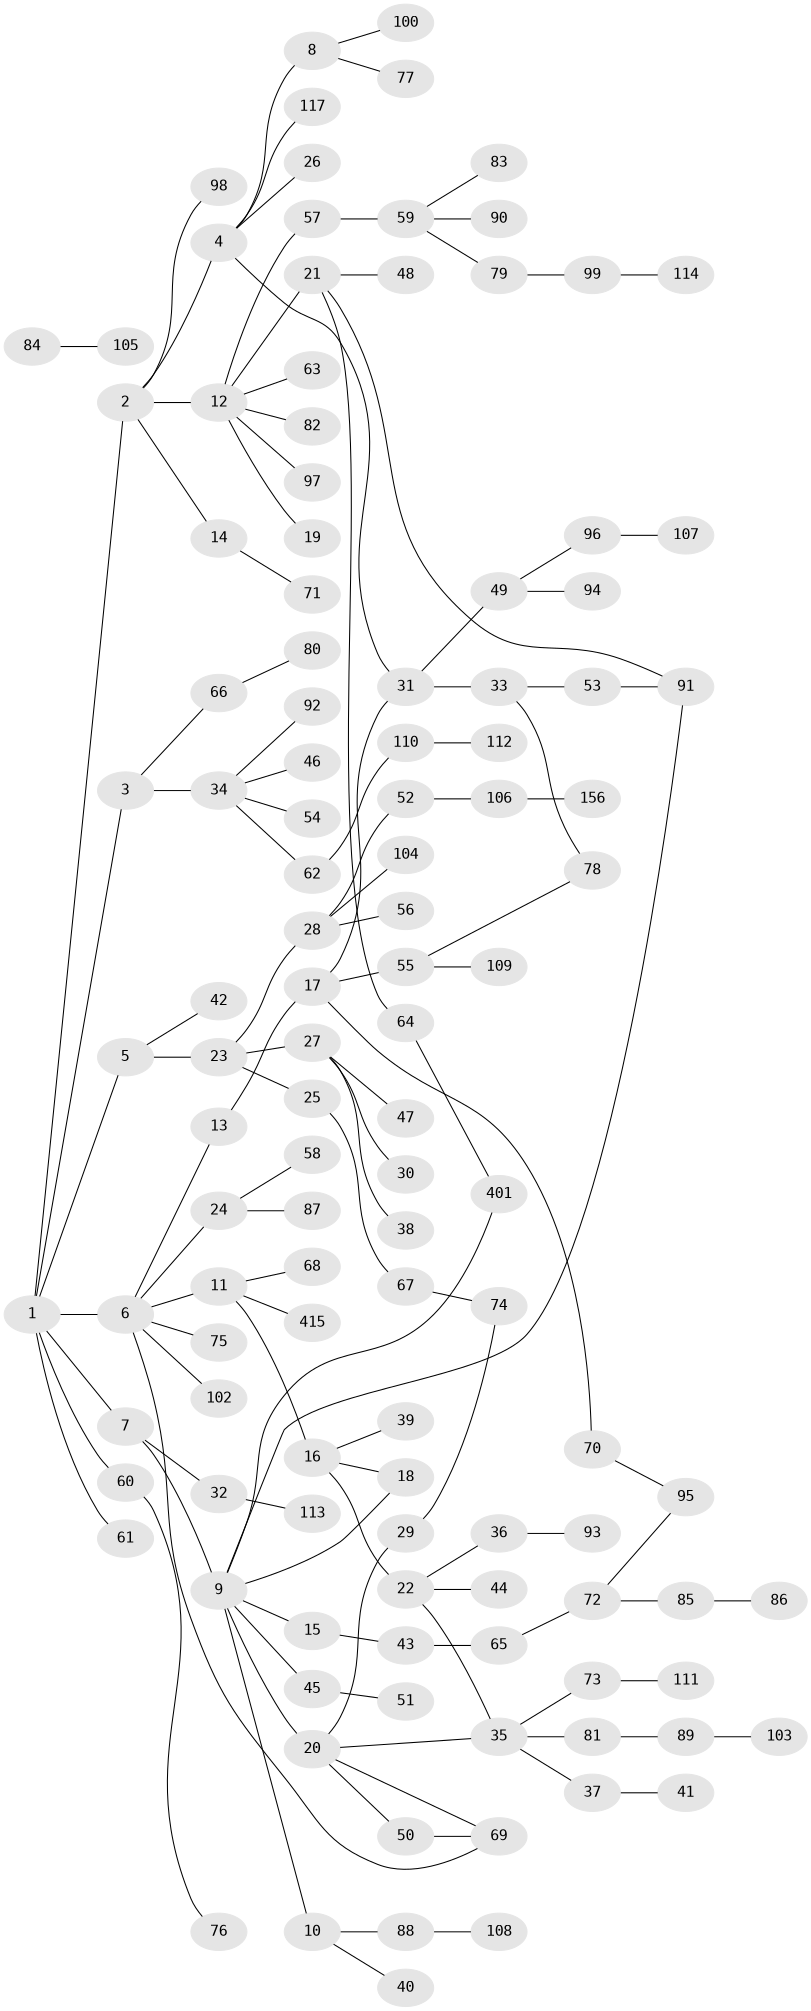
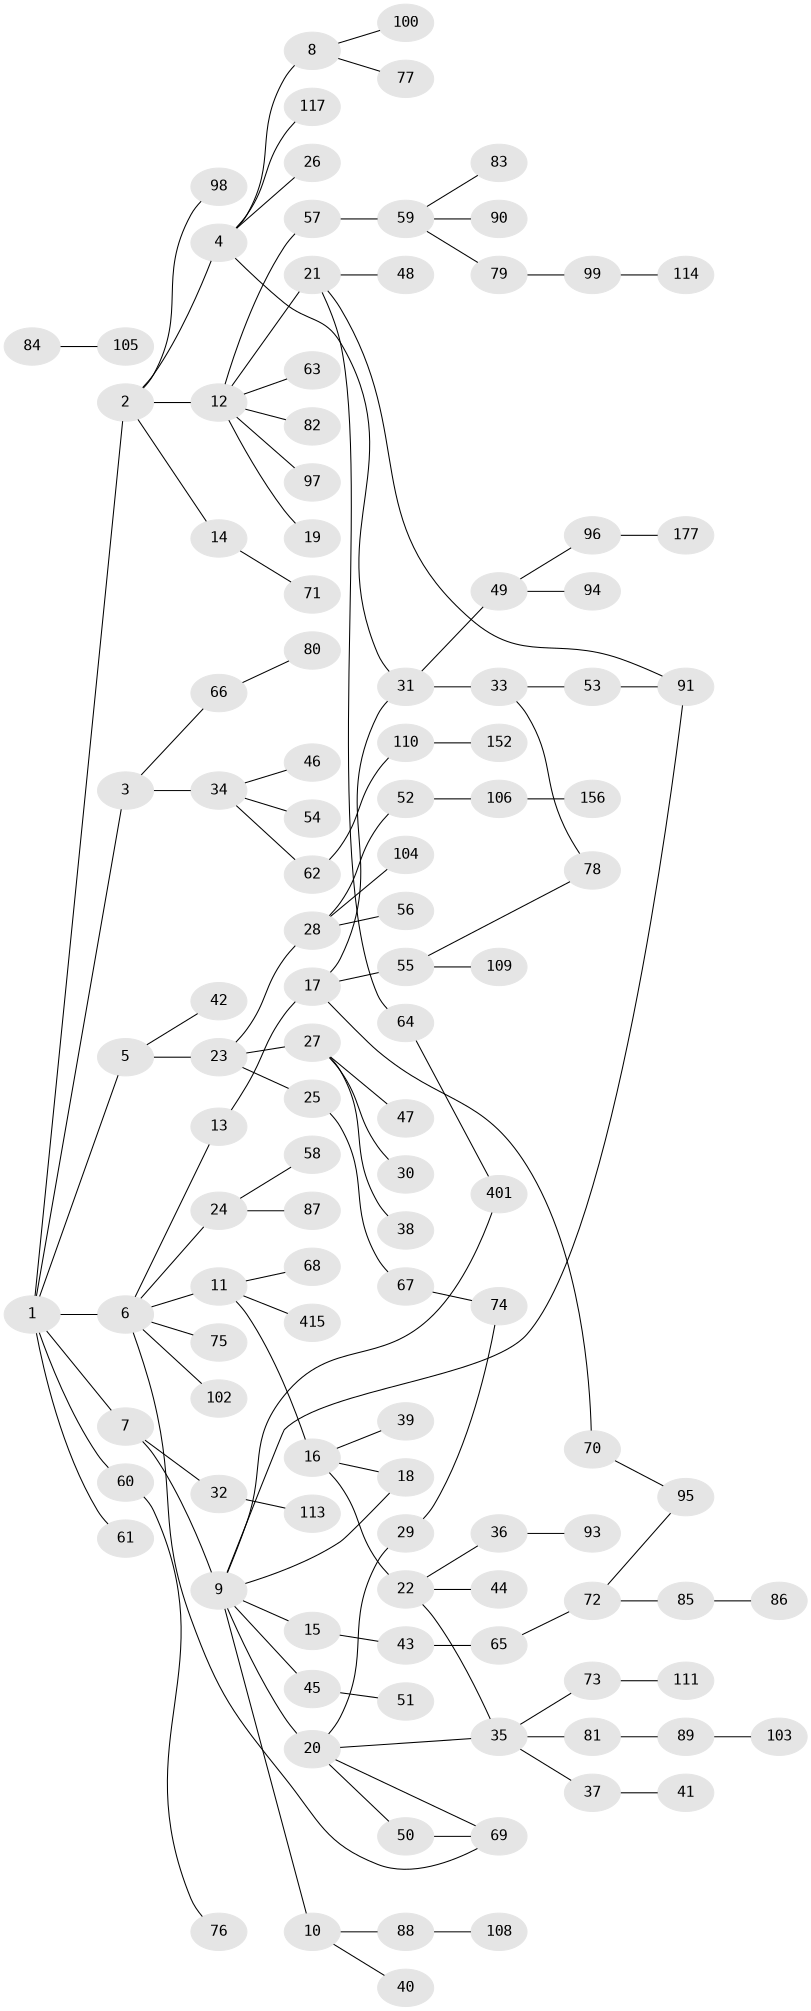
node "107": label "107" -> "177"
node "92": removed
node "112": label "112" -> "152"
